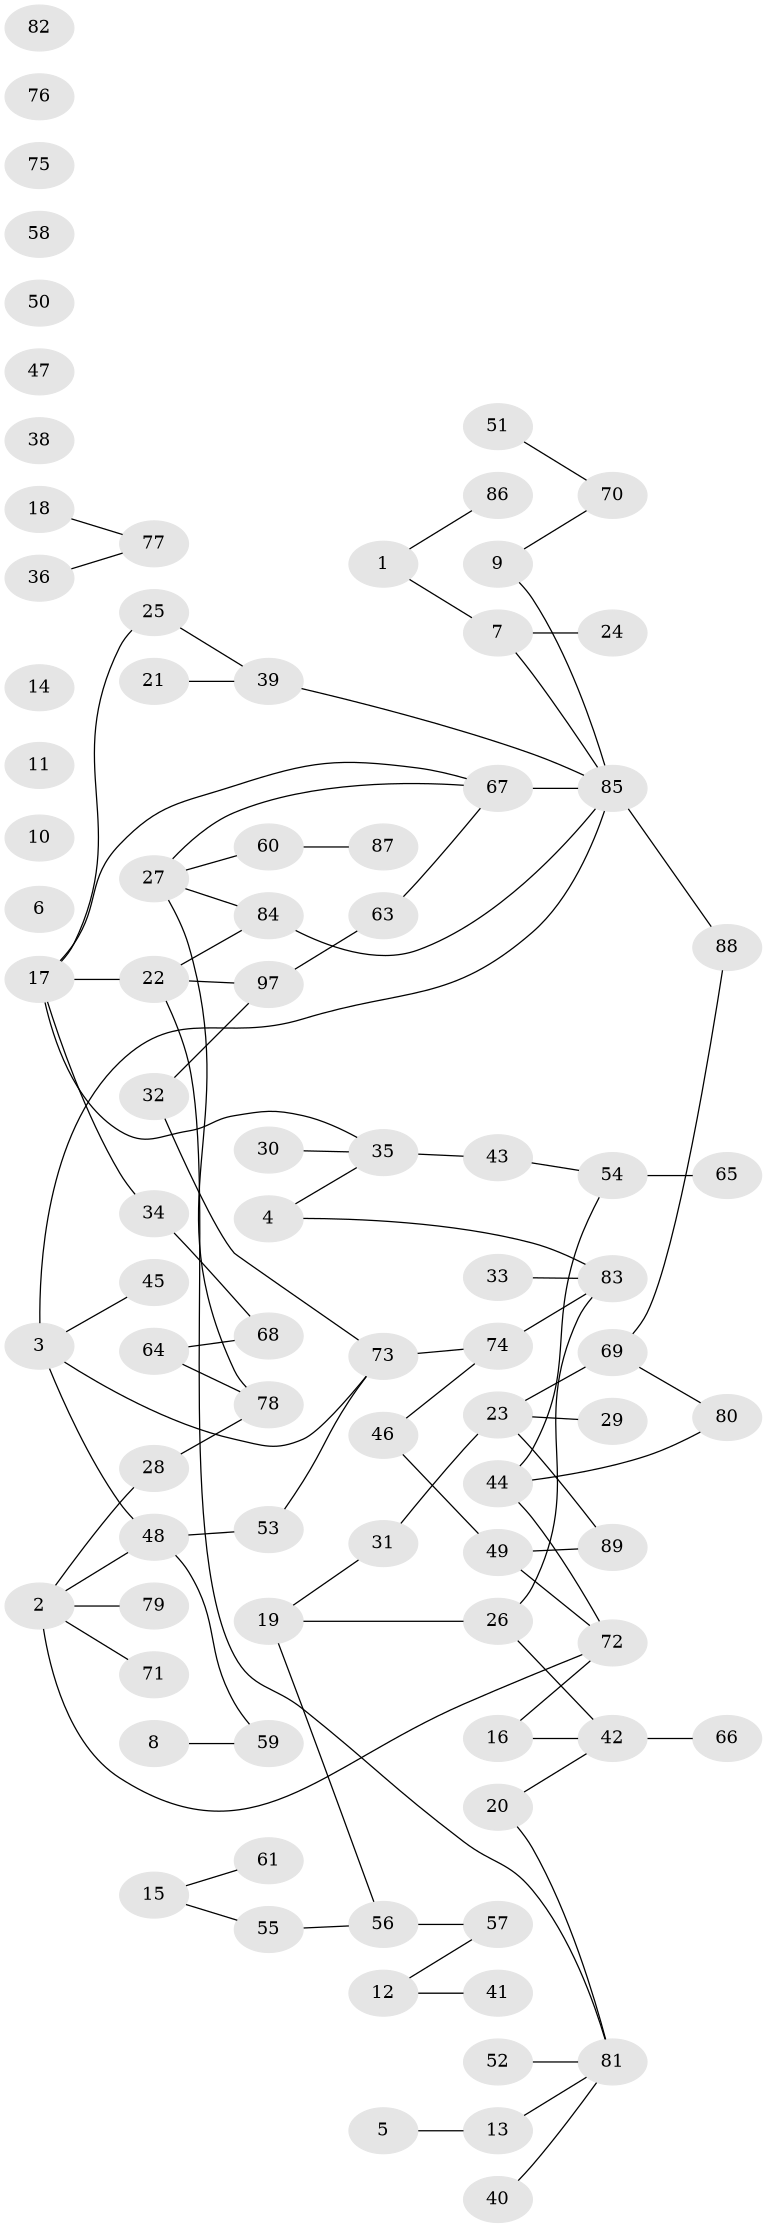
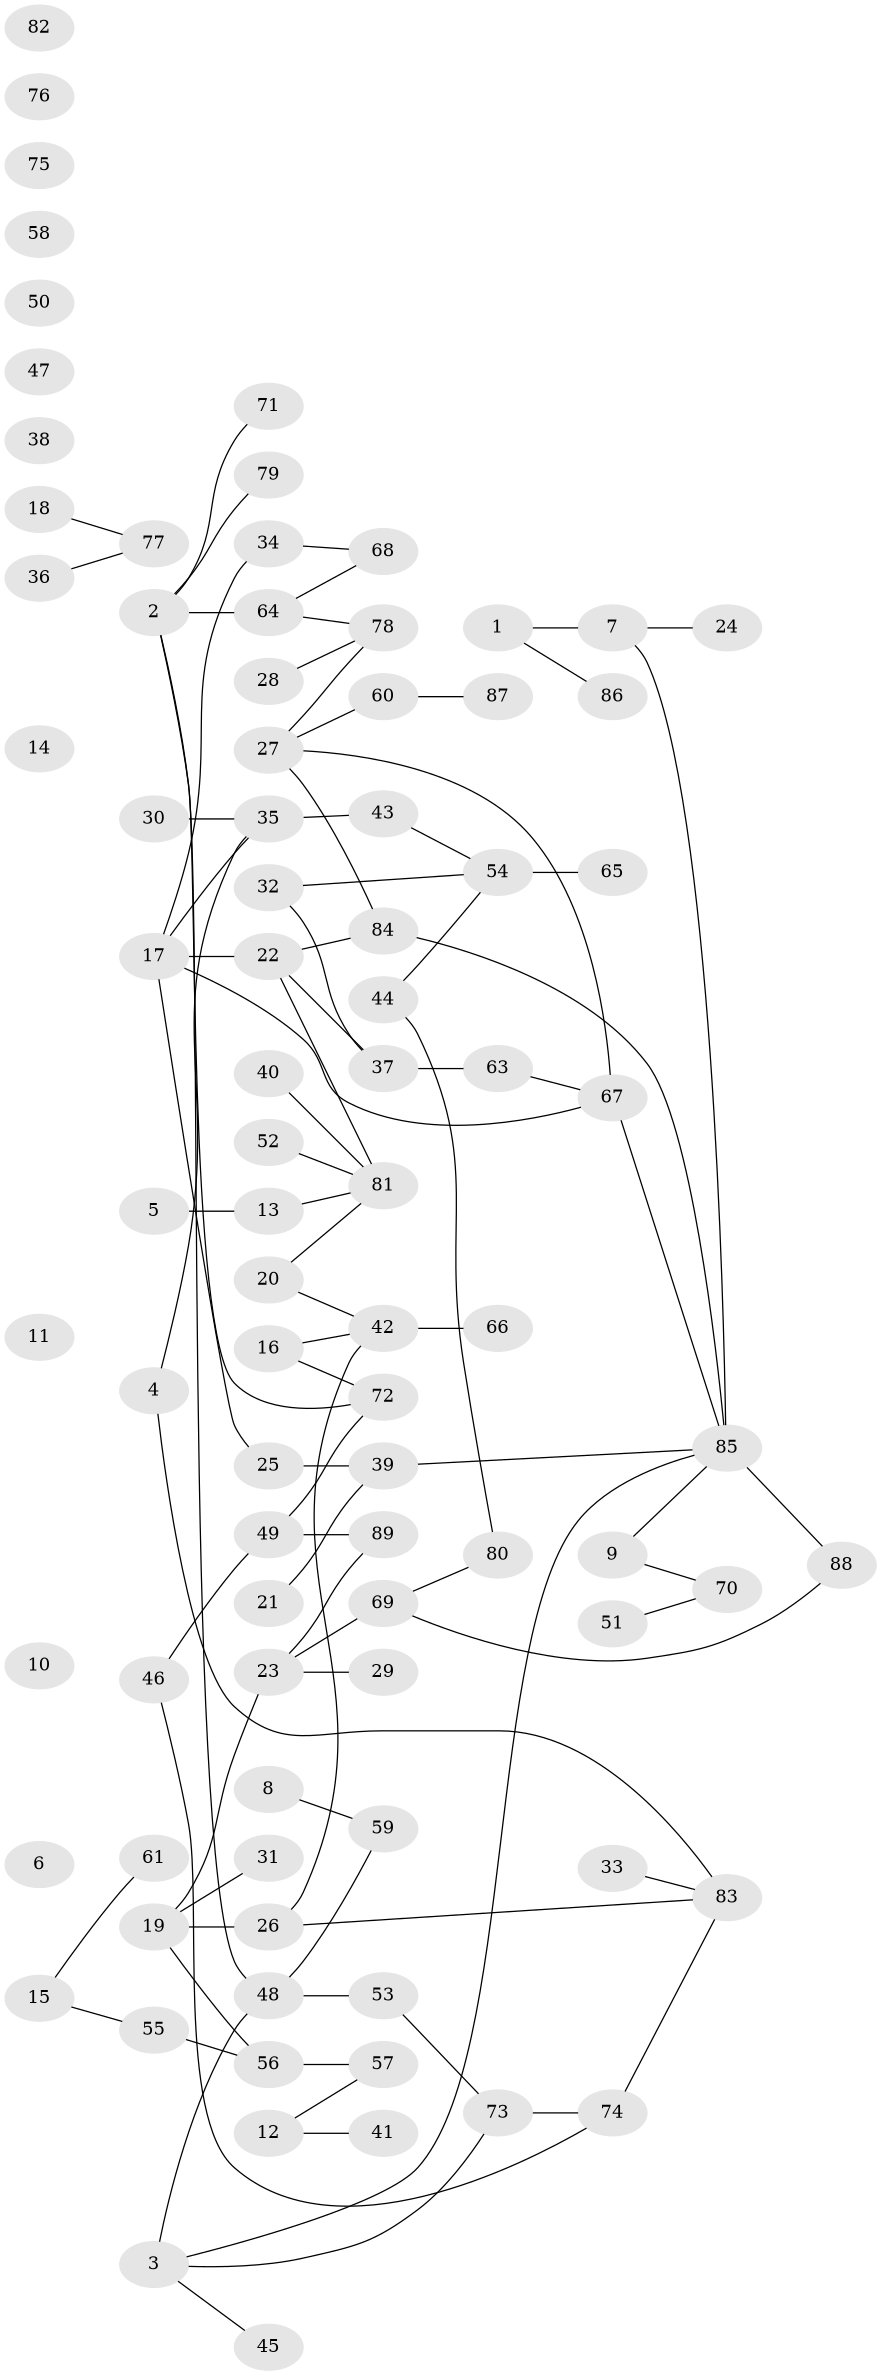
node "97": label "97" -> "37"
edge "32" -- "73": now "32" -- "54"
edge "23" -- "31": now "23" -- "19"
edge "28" -- "2": now "64" -- "2"
edge "44" -- "72": removed
